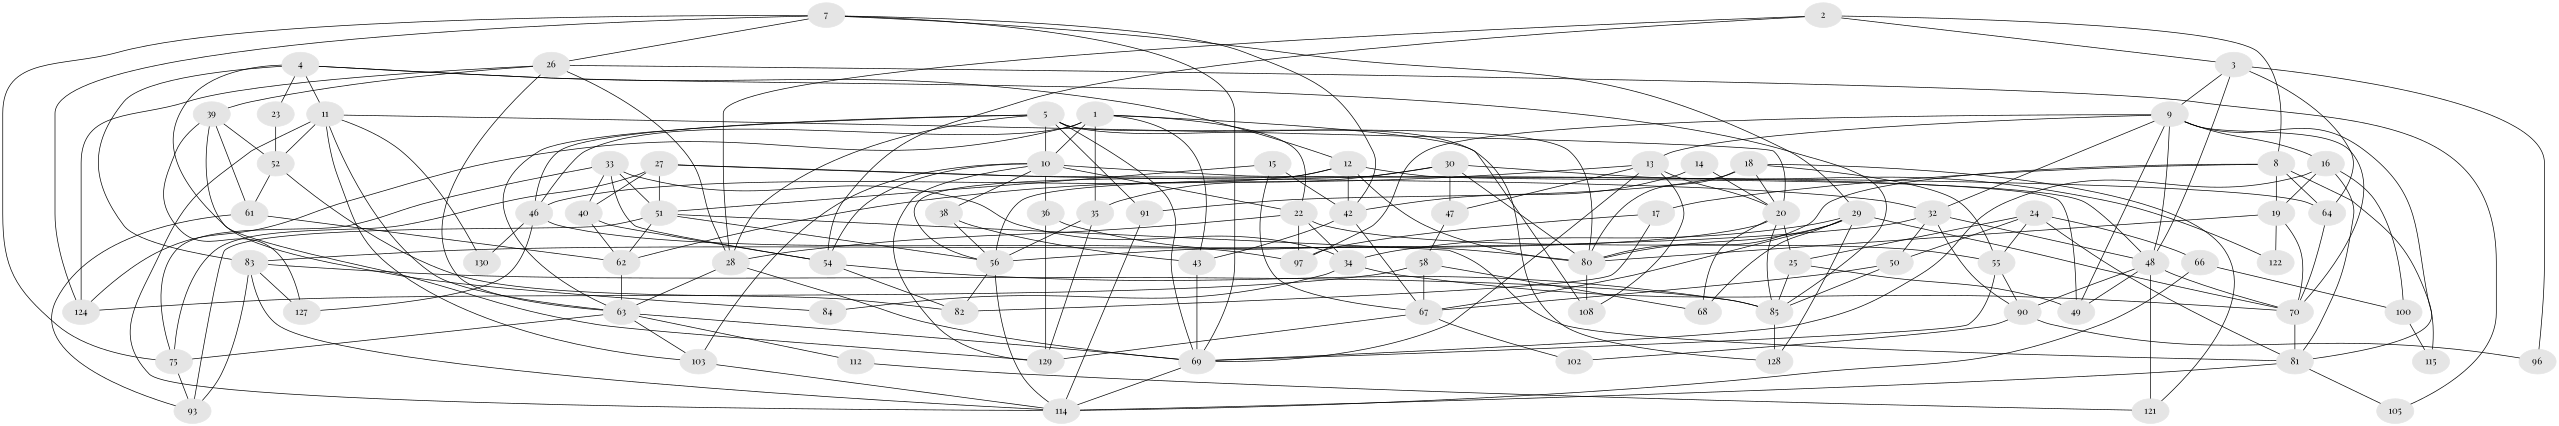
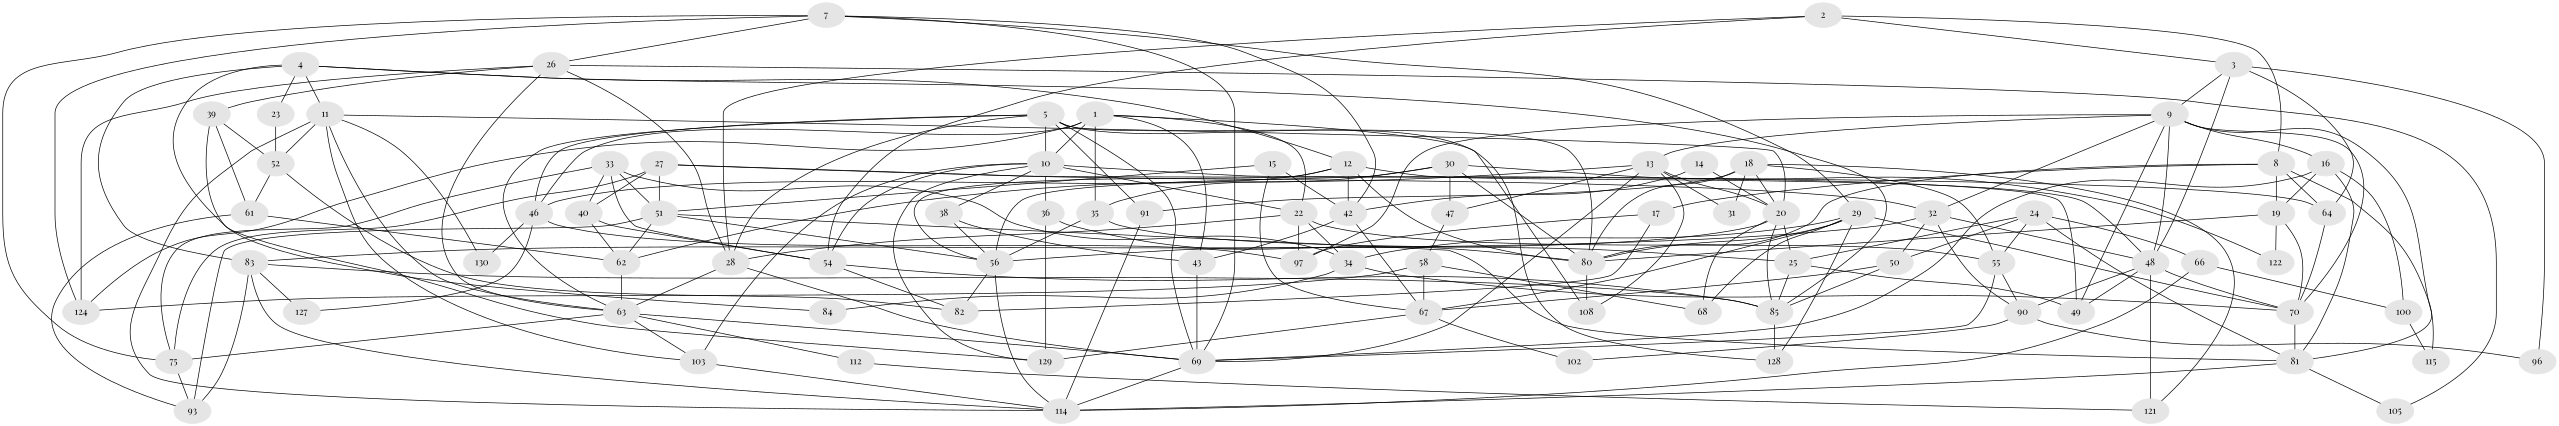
node "31": added
edge "39" -- "127": removed
edge "35" -- "129": now "35" -- "25"
